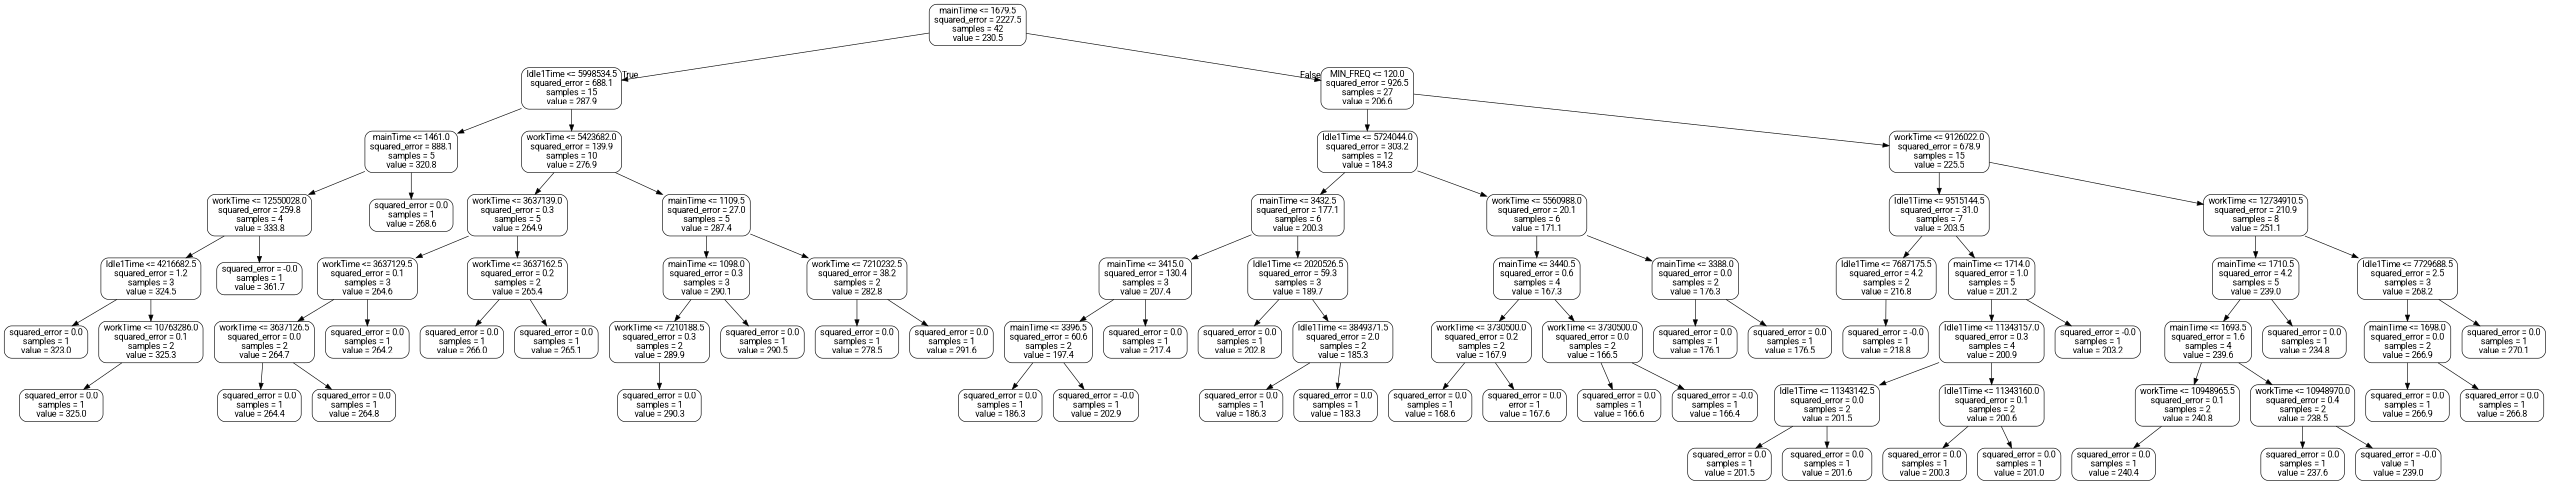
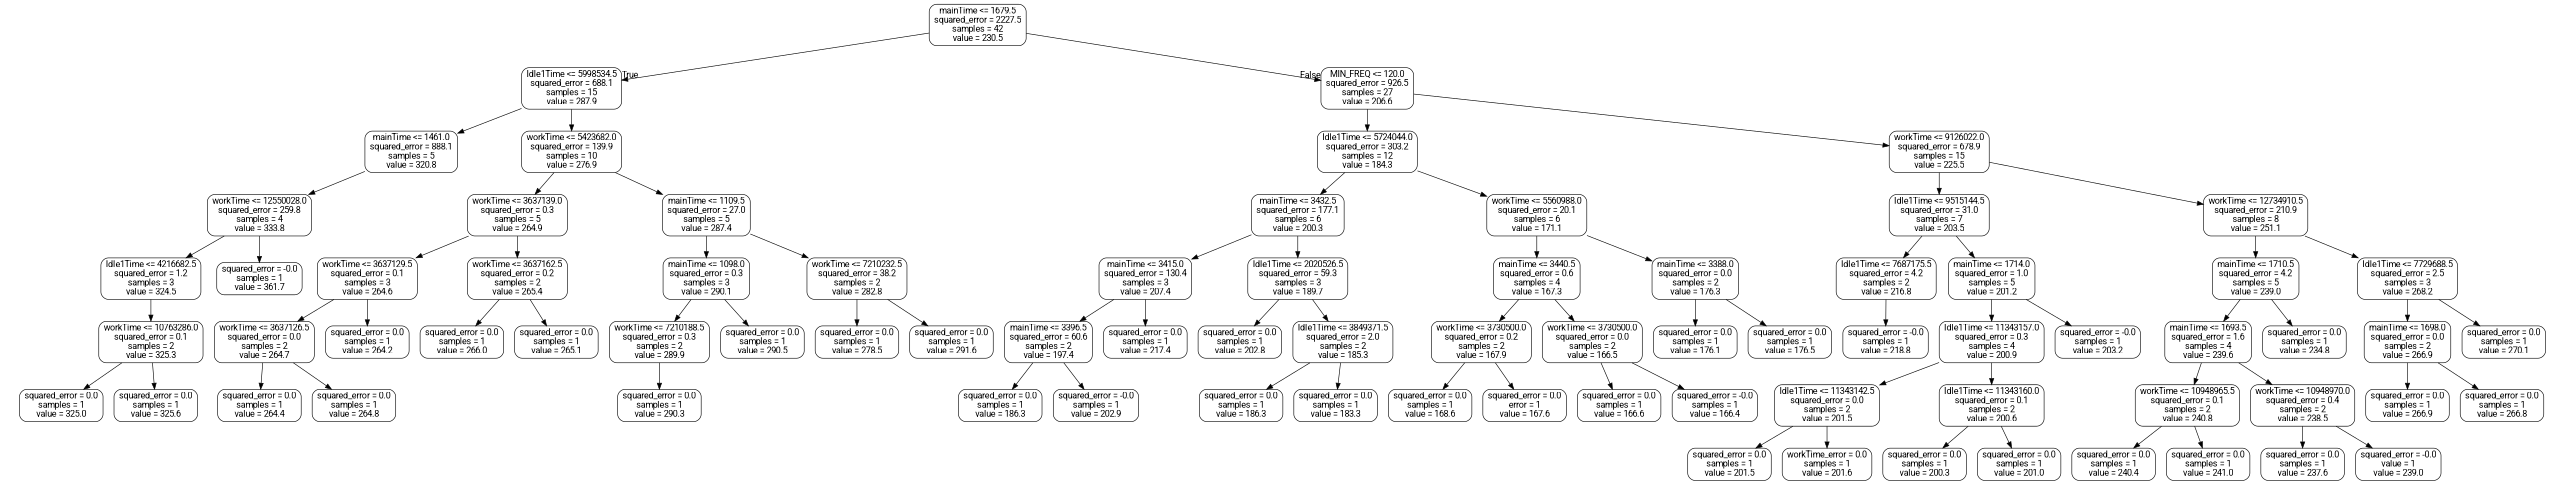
node "squared_error = 0.0 samples = 1 value = 268.6": removed
node "squared_error = 0.0 samples = 1 value = 323.0": removed
node "squared_error = 0.0 samples = 1 value = 325.6": added
node "squared_error = 0.0 samples = 1 value = 201.6": label "squared_error = 0.0 samples = 1 value = 201.6" -> "workTime_error = 0.0 samples = 1 value = 201.6"
node "squared_error = 0.0 samples = 1 value = 241.0": added
